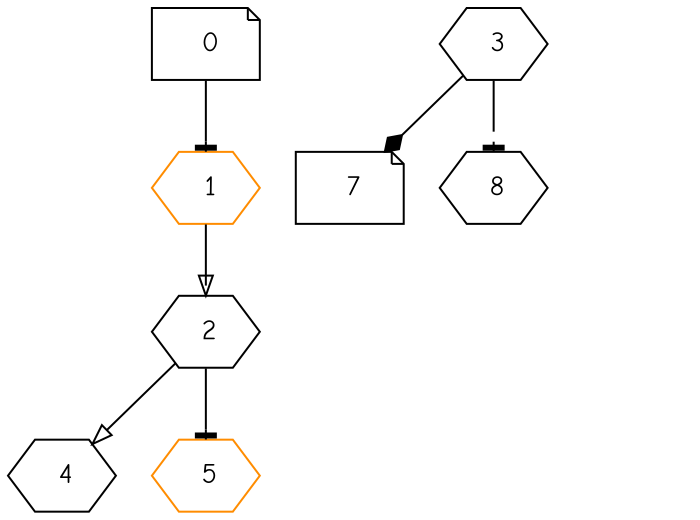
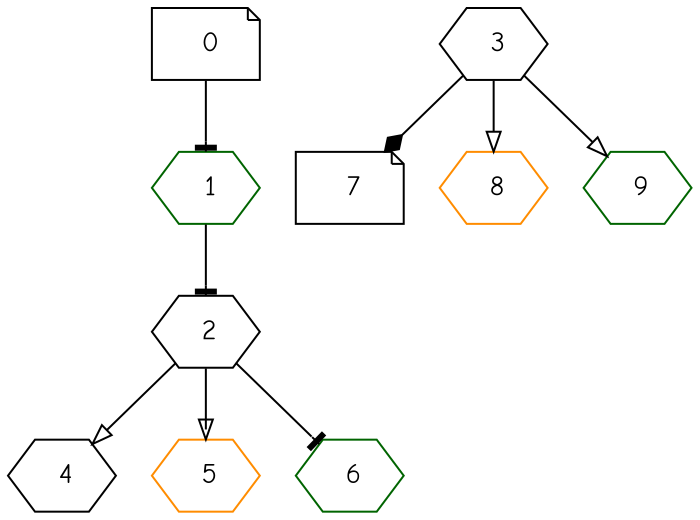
edge "3" -> "8": arrowhead tee -> onormal
node "1": color darkorange -> darkgreen
node "8": color black -> darkorange
node "9": added
edge "1" -> "2": arrowhead onormal -> tee
edge "2" -> "5": arrowhead tee -> onormal
node "6": added
